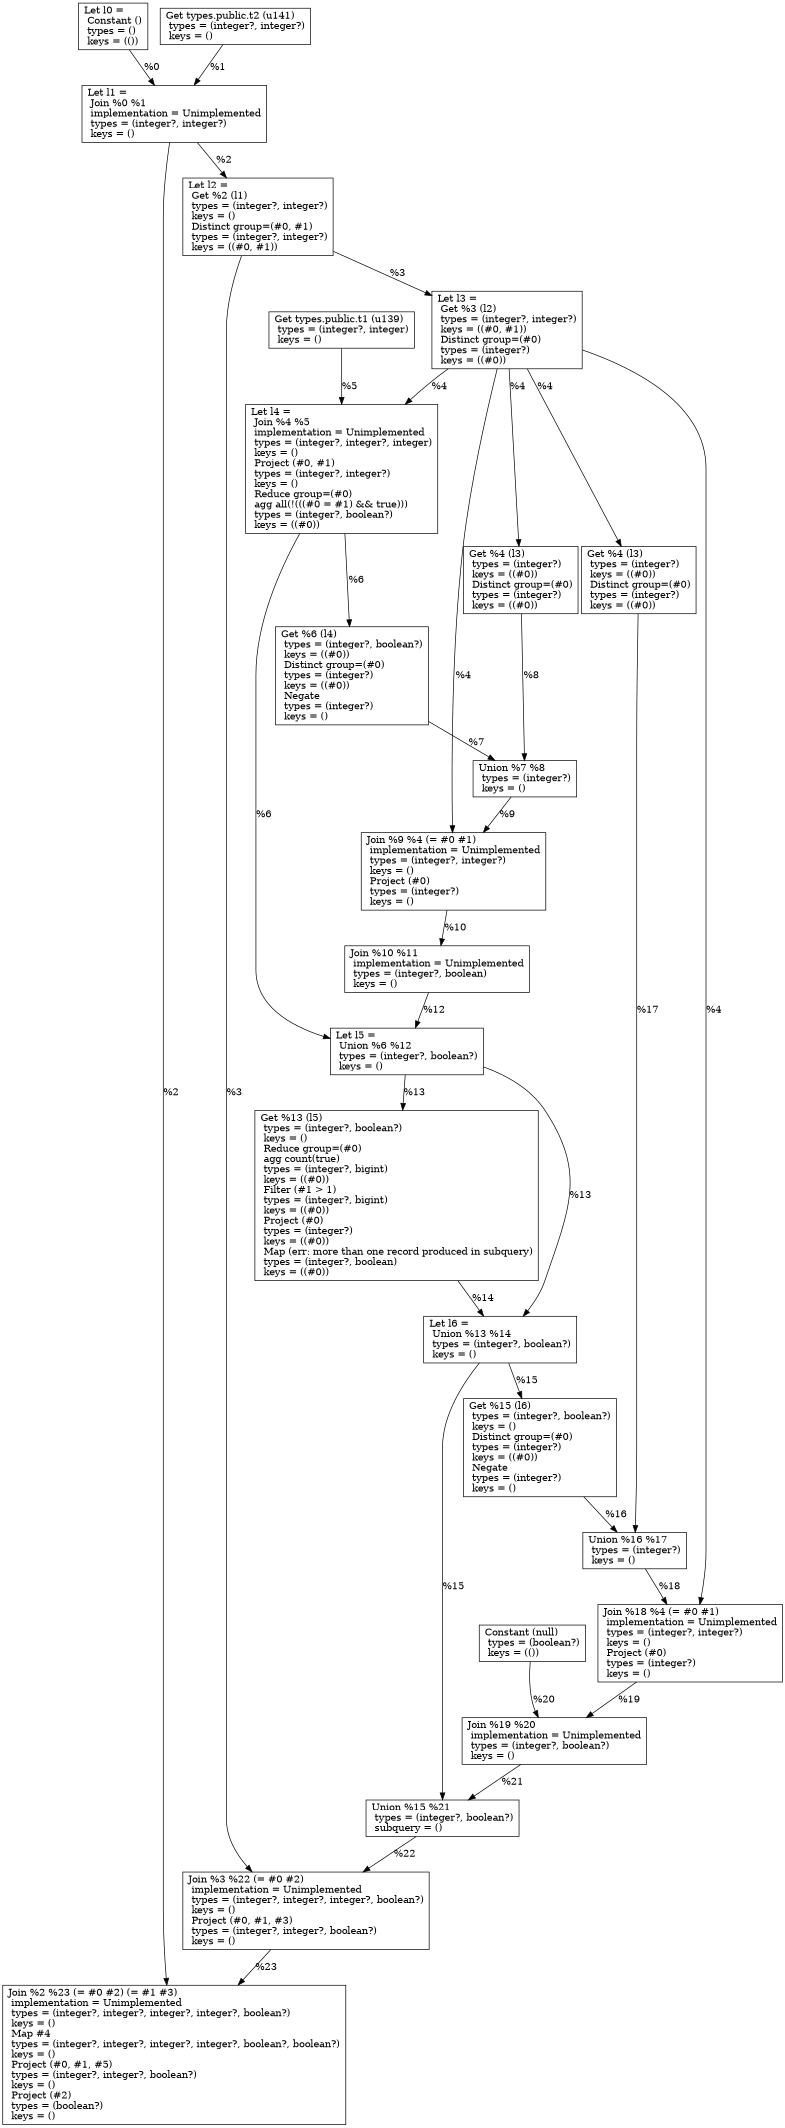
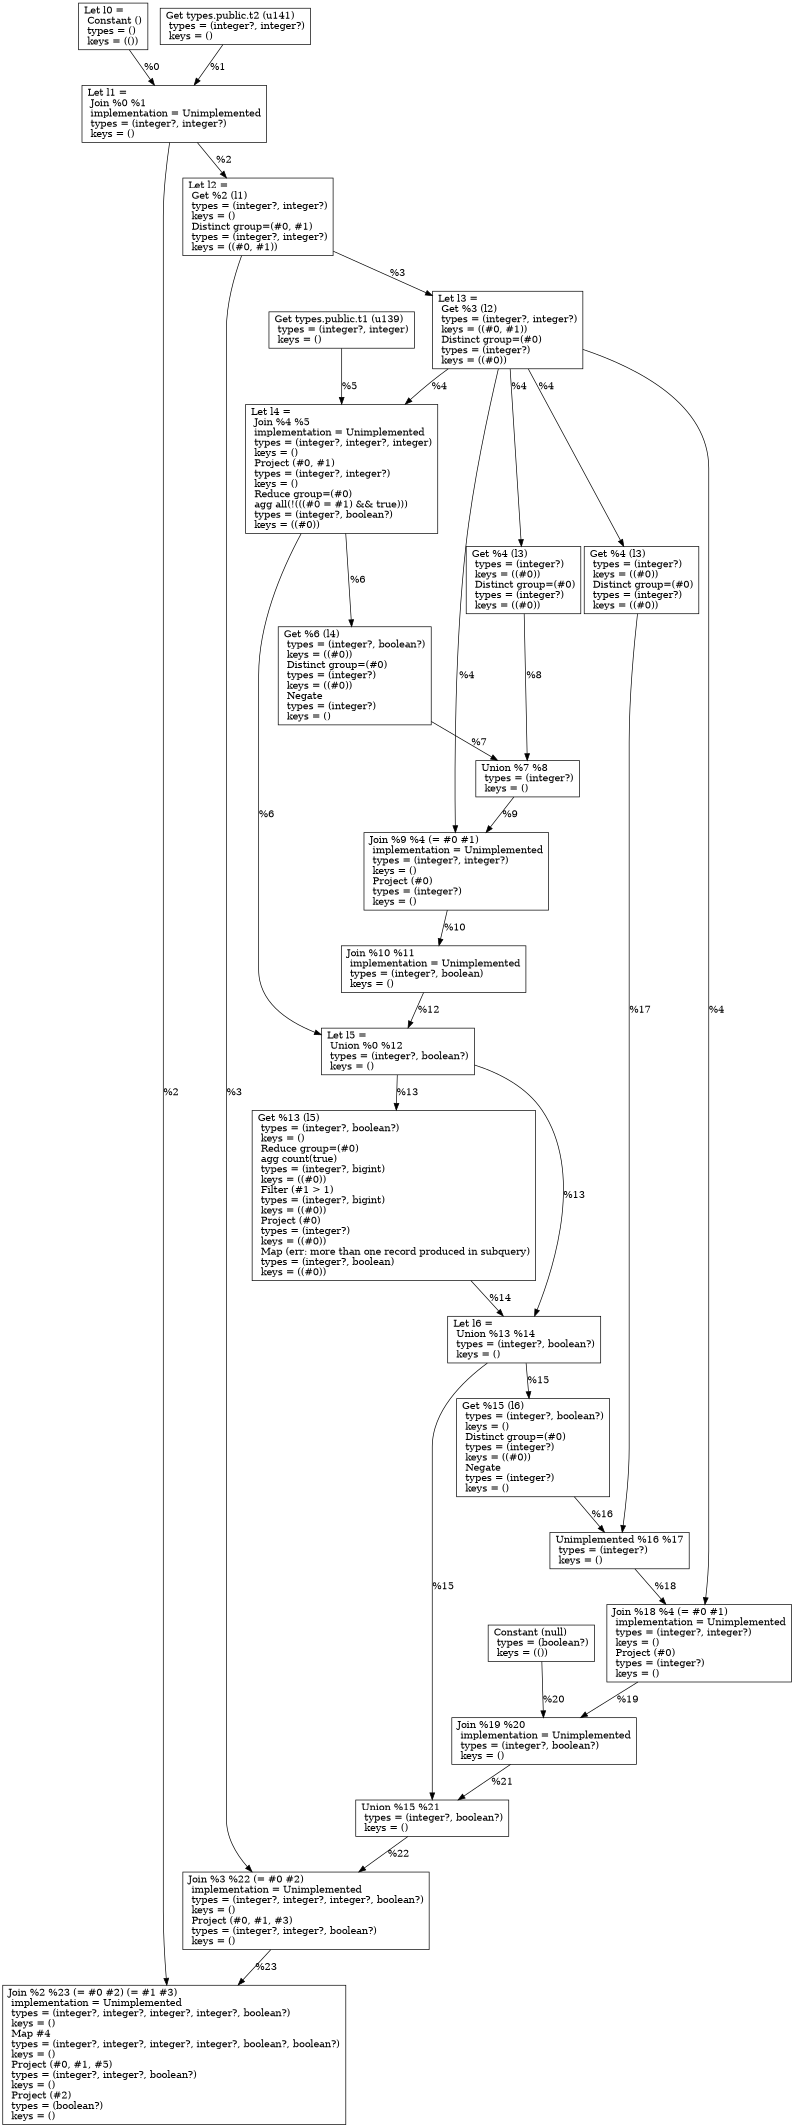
node "Let l5 = Union %6 %12 types = (integer?, boolean?) keys = ()": label "Let l5 = Union %6 %12 types = (integer?, boolean?) keys = ()" -> "Let l5 = Union %0 %12 types = (integer?, boolean?) keys = ()"
node "Union %16 %17 types = (integer?) keys = ()": label "Union %16 %17 types = (integer?) keys = ()" -> "Unimplemented %16 %17 types = (integer?) keys = ()"
node "Union %15 %21 types = (integer?, boolean?) subquery = ()": label "Union %15 %21 types = (integer?, boolean?) subquery = ()" -> "Union %15 %21 types = (integer?, boolean?) keys = ()"
